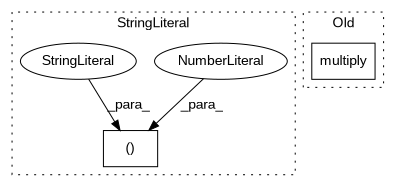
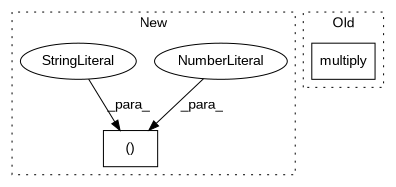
cluster "StringLiteral": label "StringLiteral" -> "New"
